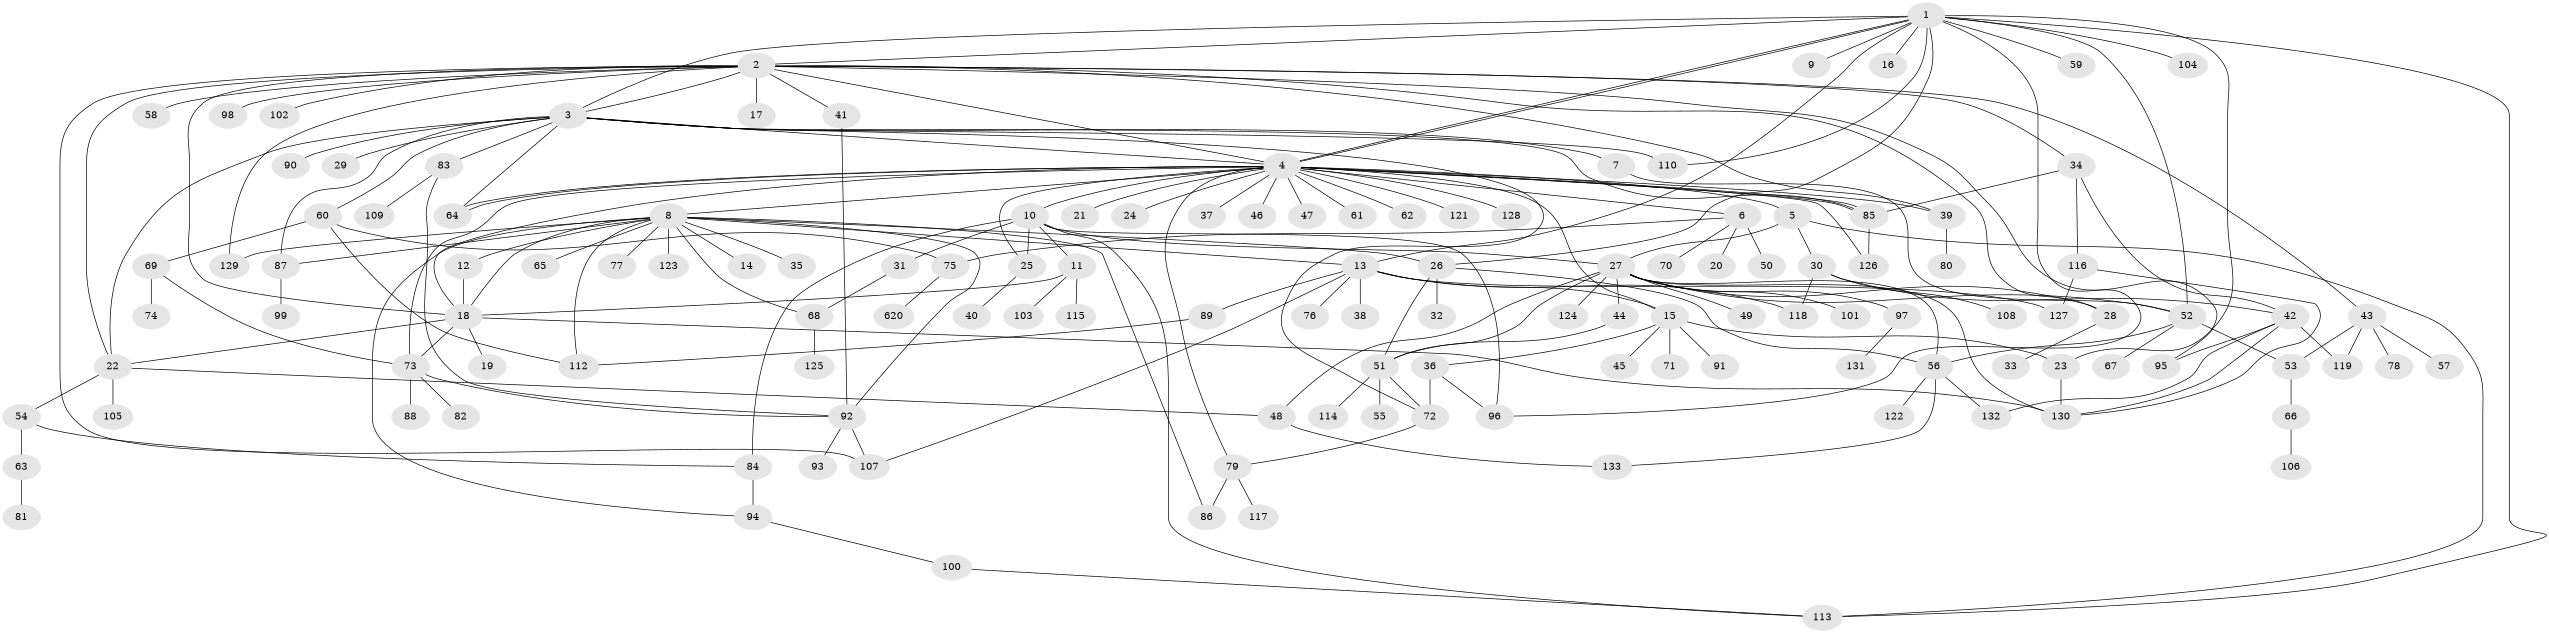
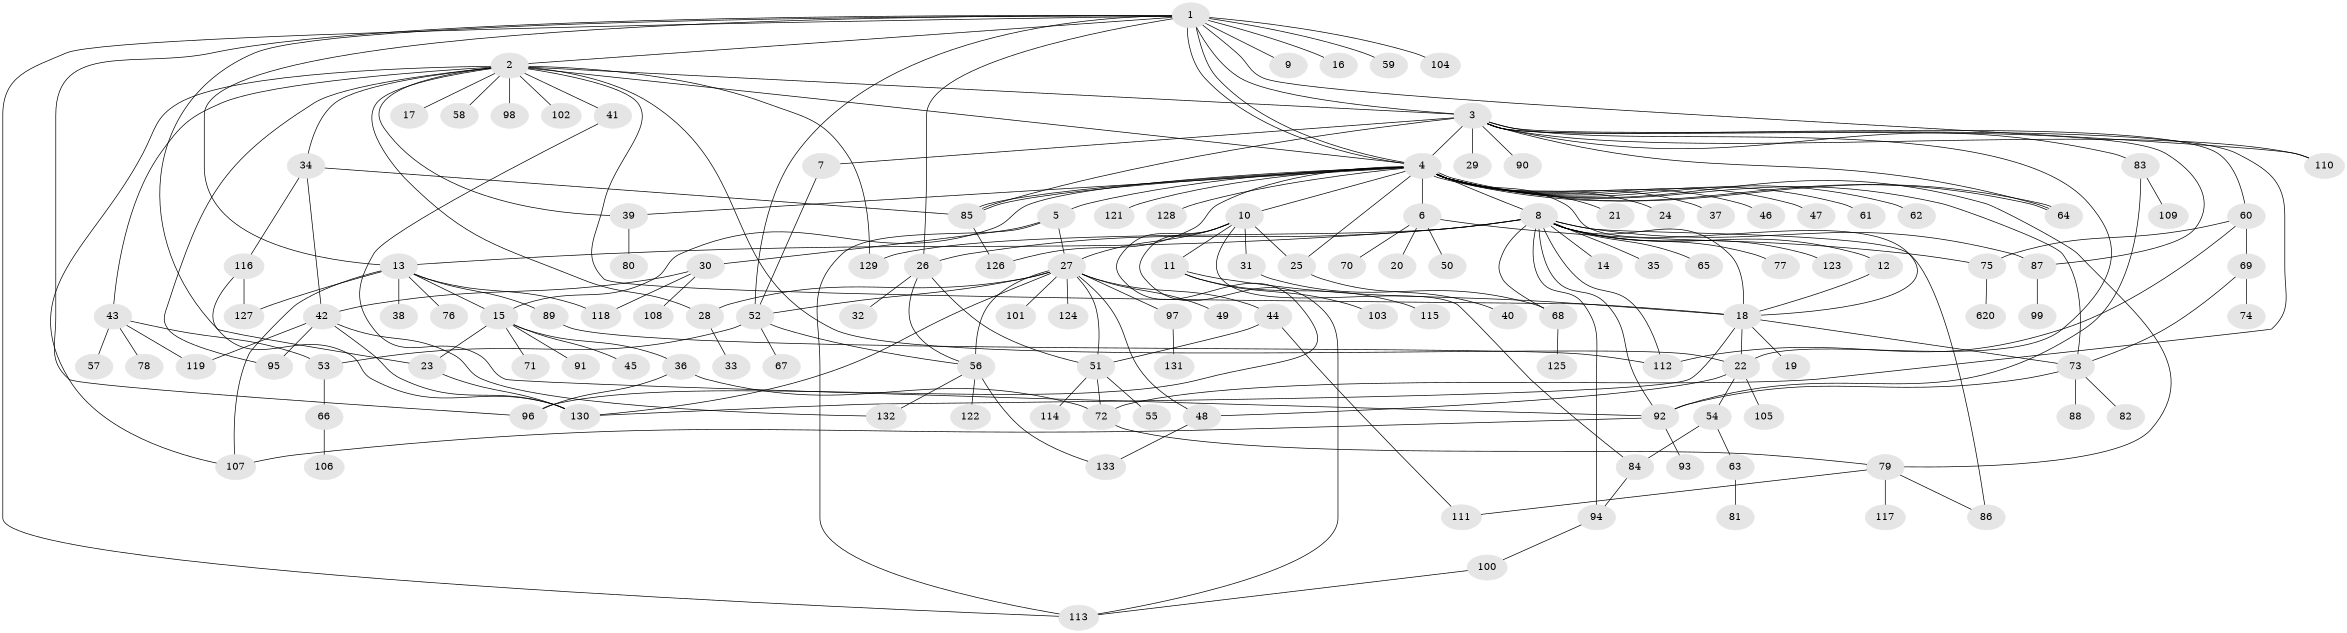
node "111": added
